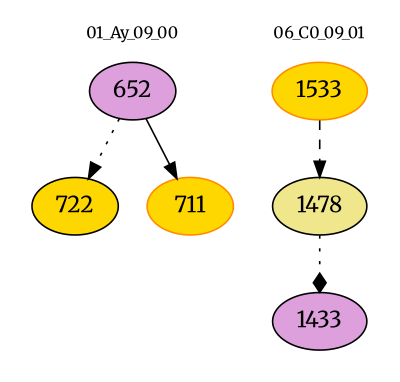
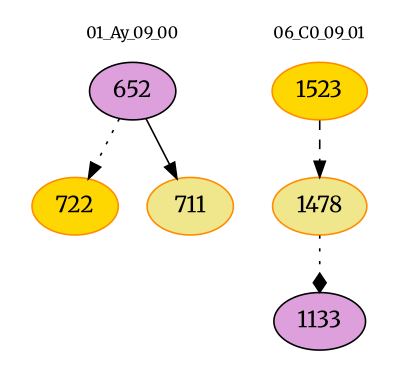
node "1533": label "1533" -> "1523"
node "722": color black -> darkorange
node "711": fillcolor gold -> khaki
node "1478": color black -> darkorange
node "1433": label "1433" -> "1133"
